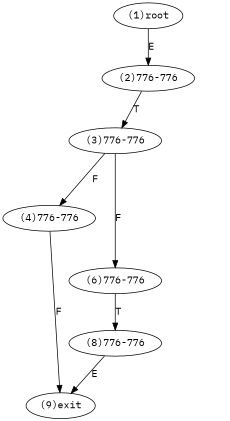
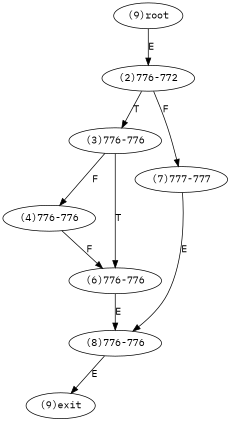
node "(1)root": label "(1)root" -> "(9)root"
node "(2)776-776": label "(2)776-776" -> "(2)776-772"
node "(7)777-777": added
edge "(3)776-776" -> "(6)776-776": label "F" -> "T"
edge "(4)776-776" -> "(9)exit": now "(4)776-776" -> "(6)776-776"
edge "(6)776-776" -> "(8)776-776": label "T" -> "E"
